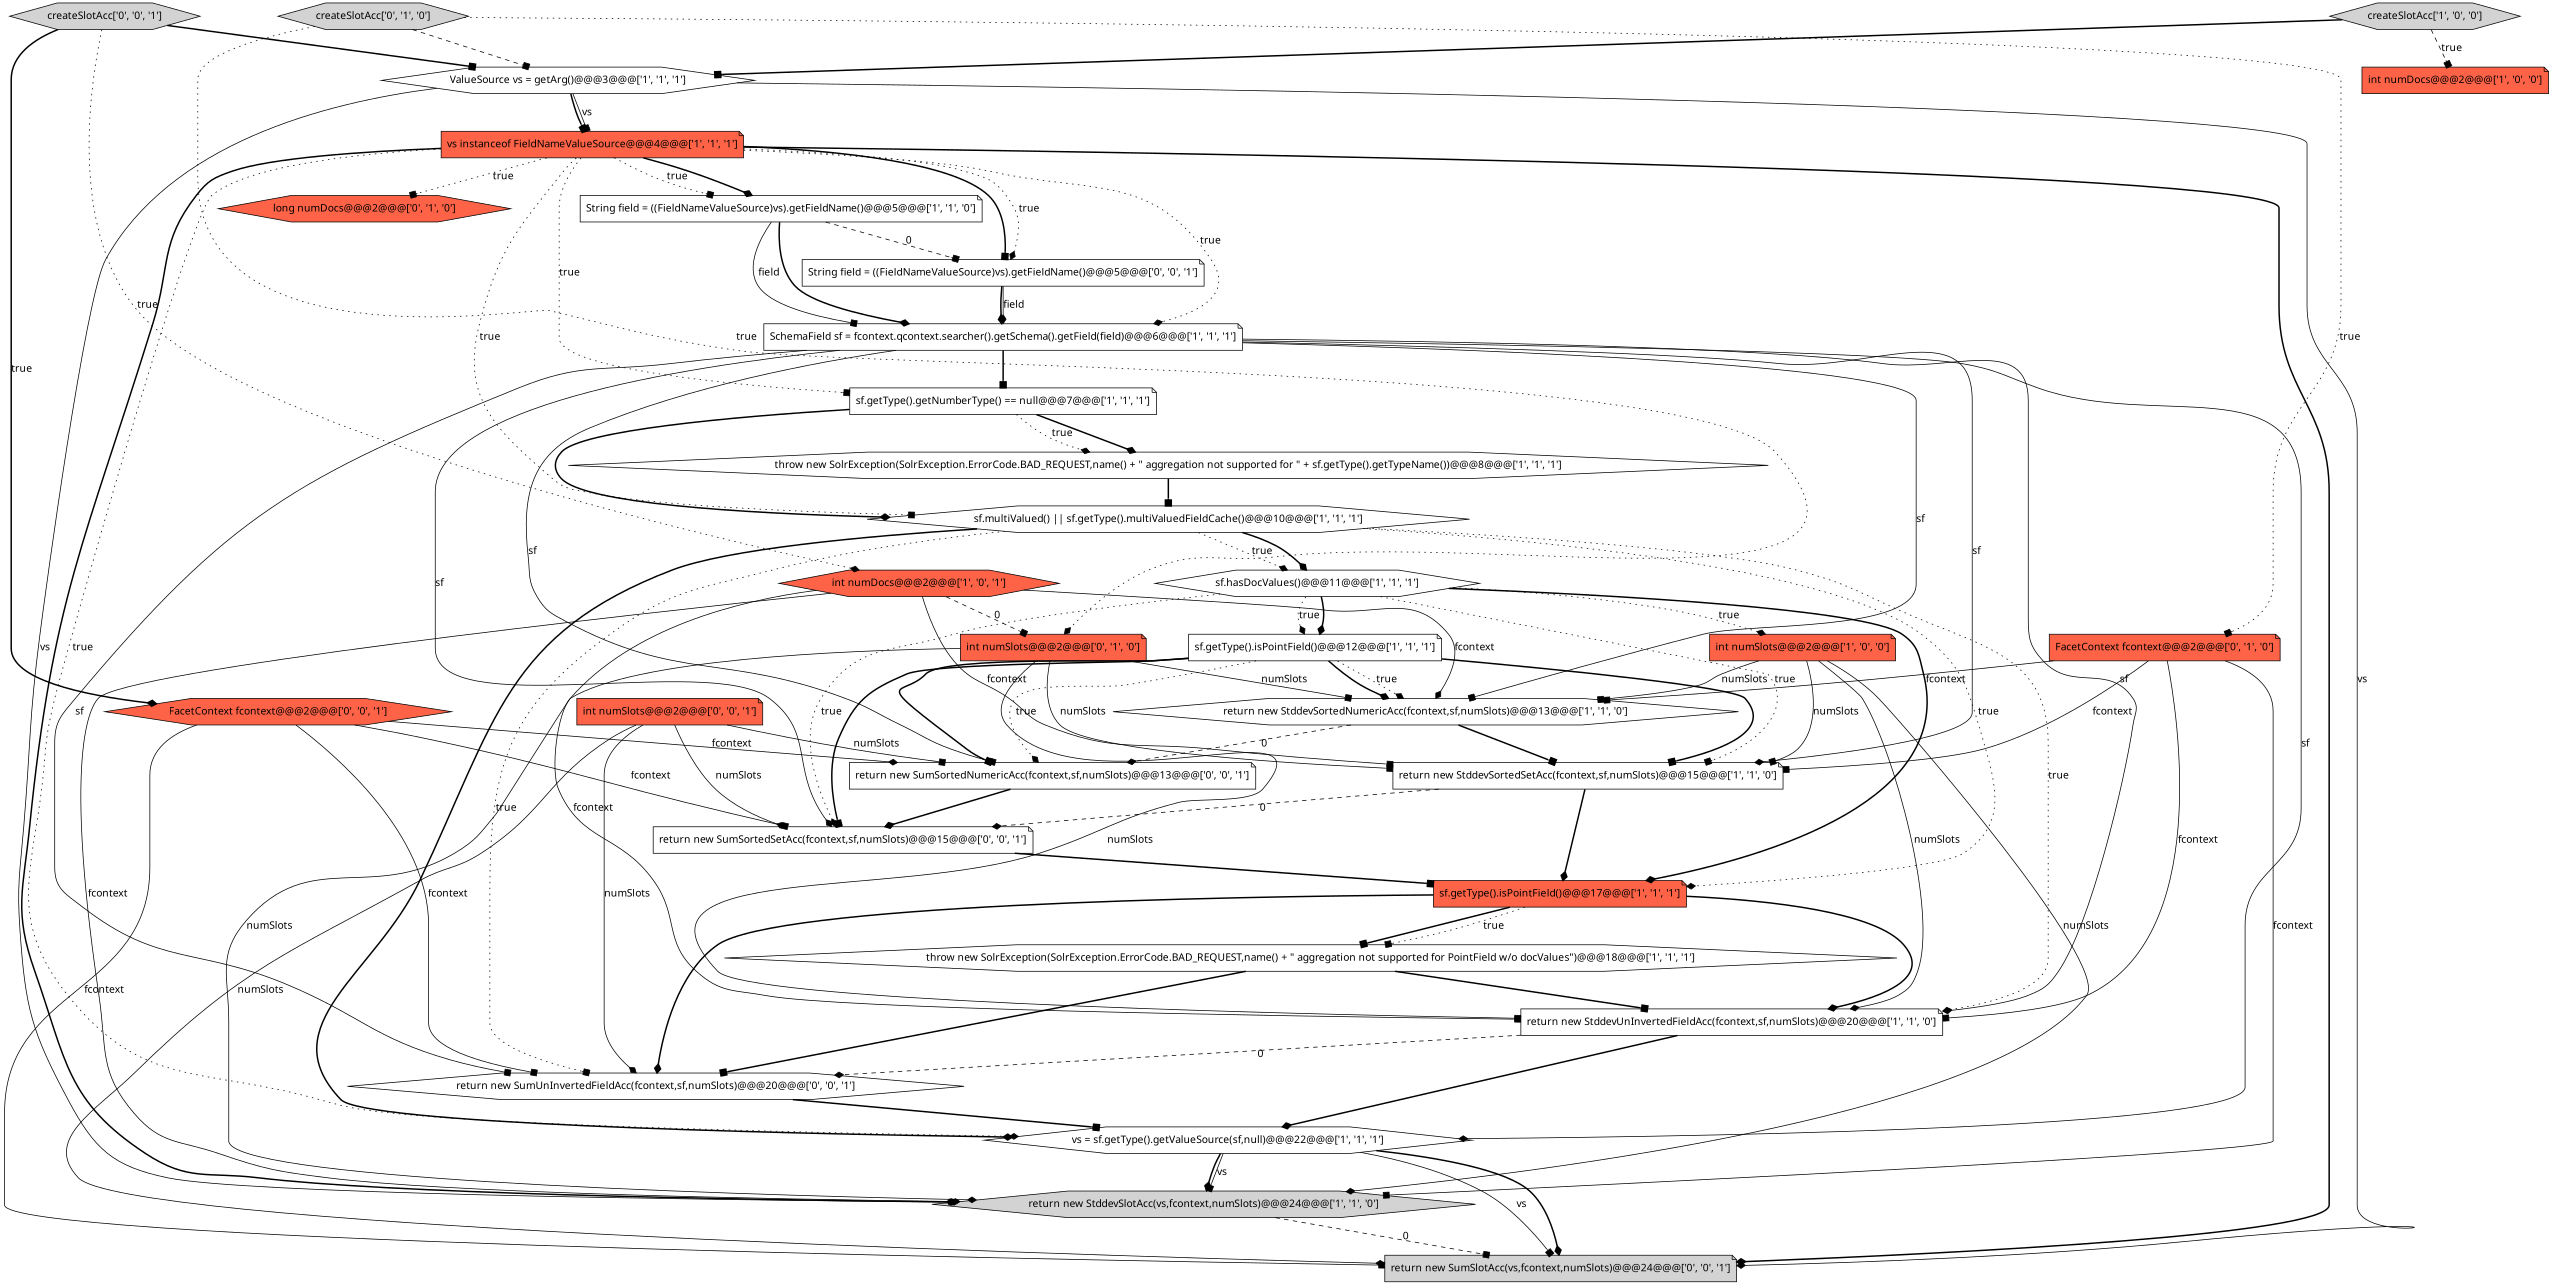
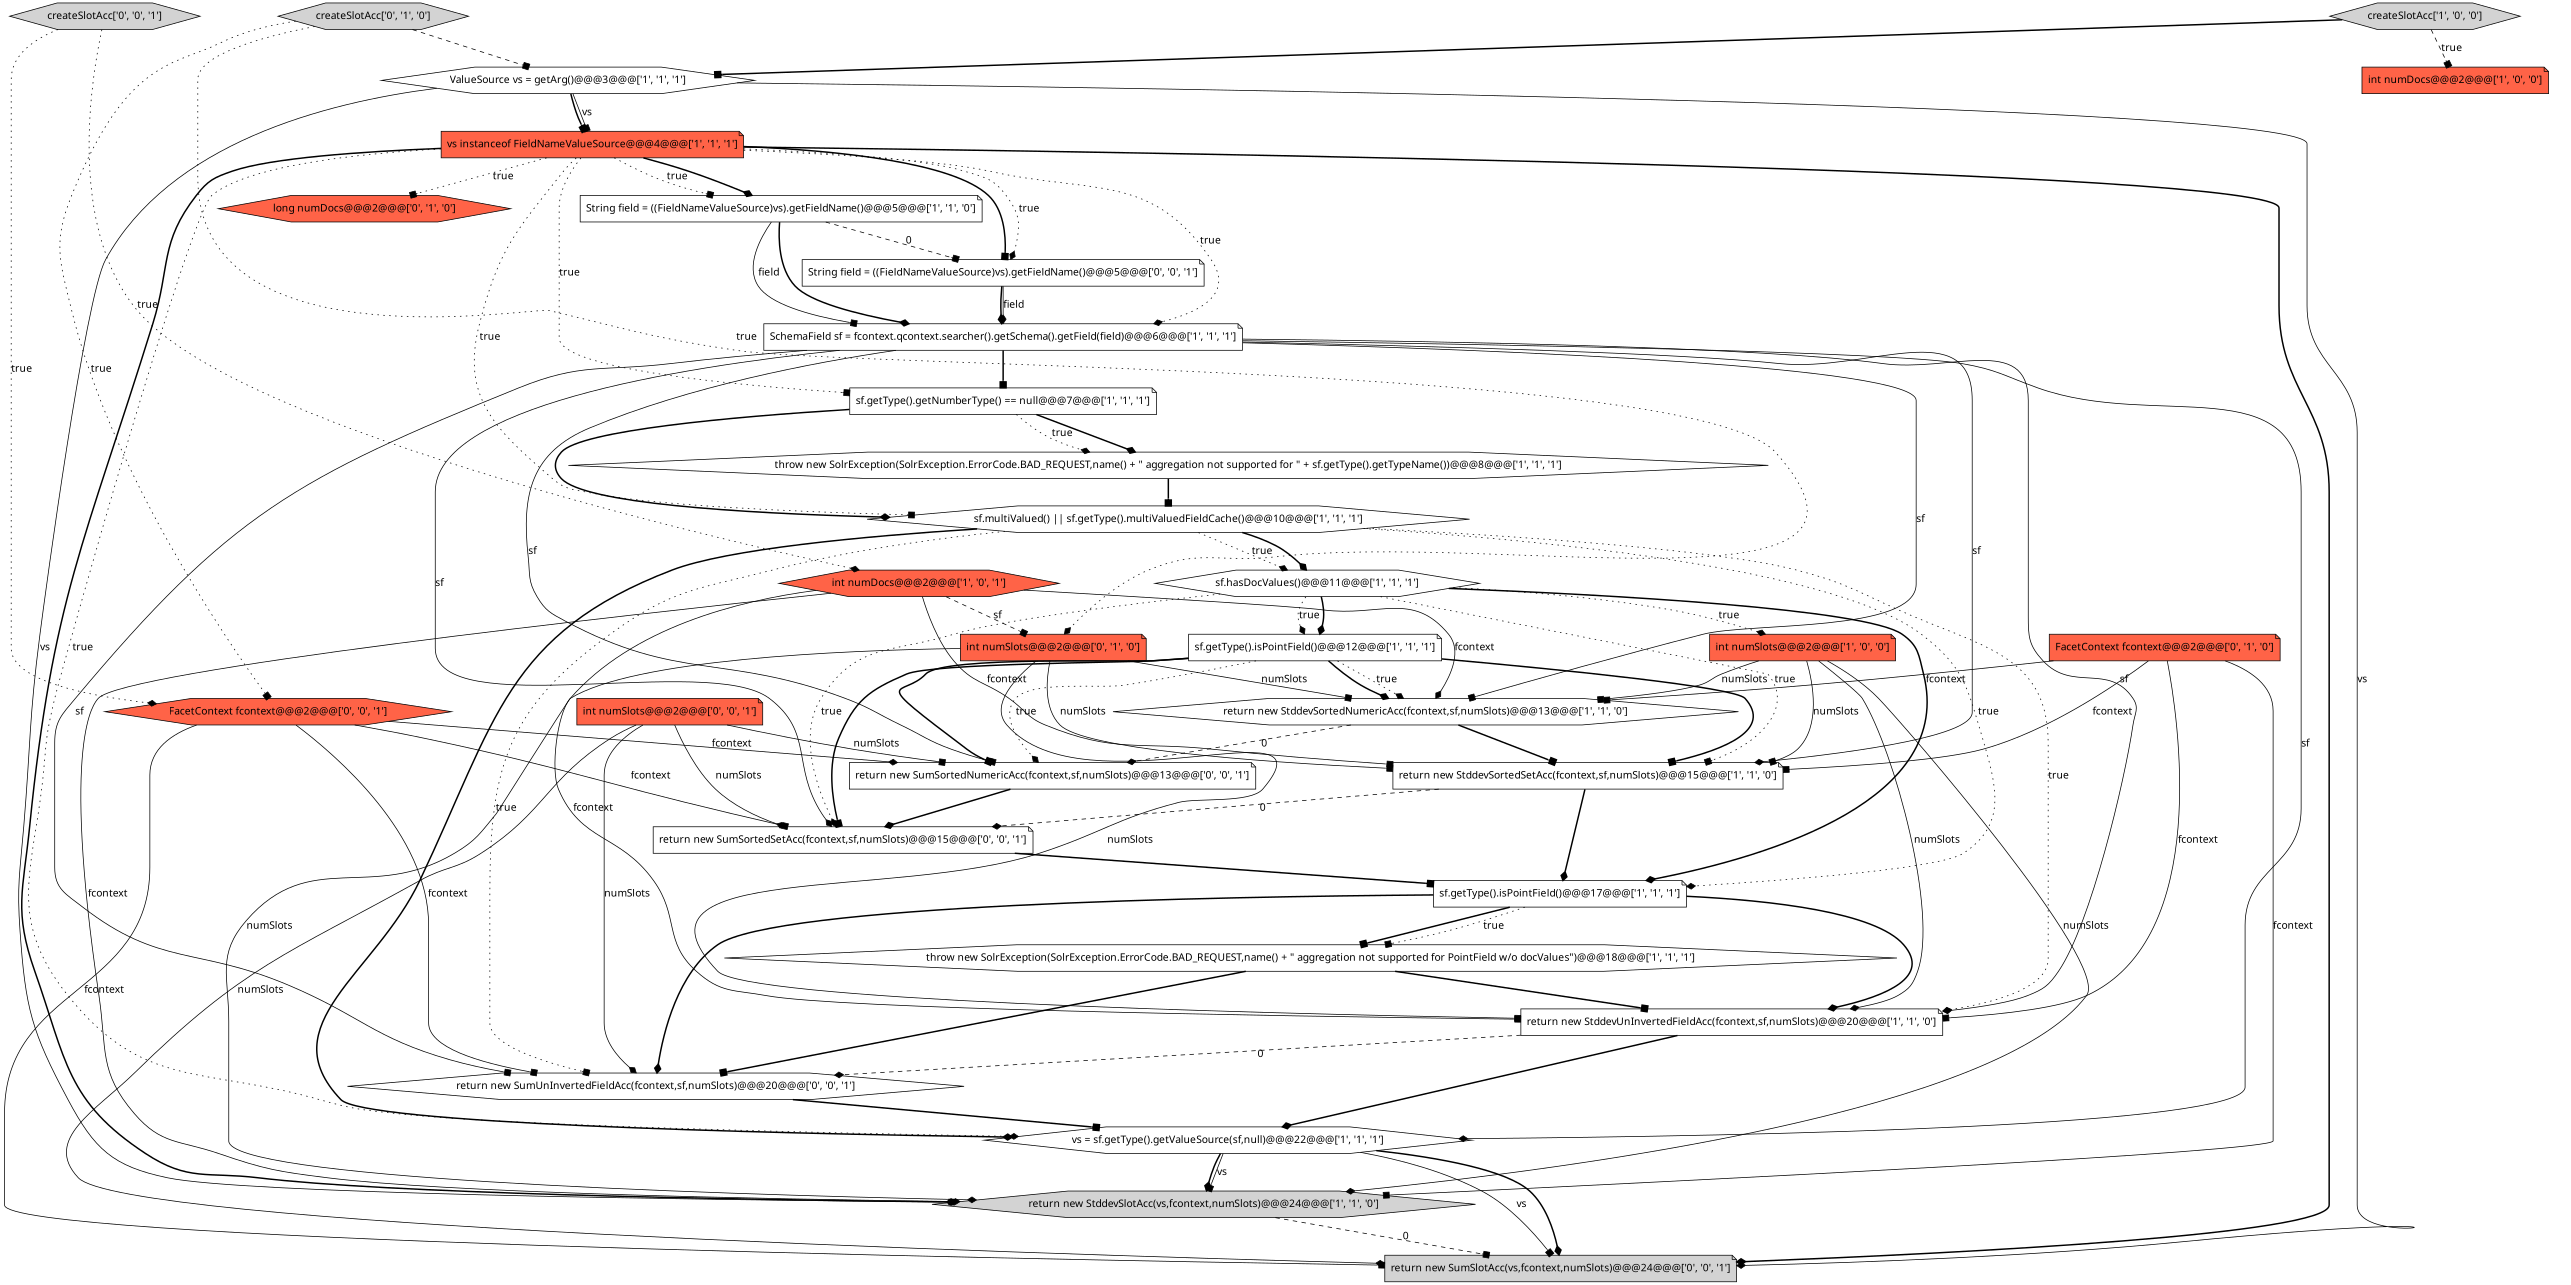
edge "createSlotAcc['0', '1', '0']" -> "FacetContext fcontext@@@2@@@['0', '1', '0']": now "createSlotAcc['0', '1', '0']" -> "FacetContext fcontext@@@2@@@['0', '0', '1']"
edge "createSlotAcc['0', '0', '1']" -> "ValueSource vs = getArg()@@@3@@@['1', '1', '1']": removed
edge "createSlotAcc['0', '0', '1']" -> "FacetContext fcontext@@@2@@@['0', '0', '1']": style bold -> dotted
edge "int numDocs@@@2@@@['1', '0', '1']" -> "int numSlots@@@2@@@['0', '1', '0']": label "0" -> "sf"
node "sf.getType().isPointField()@@@17@@@['1', '1', '1']": fillcolor tomato -> white
